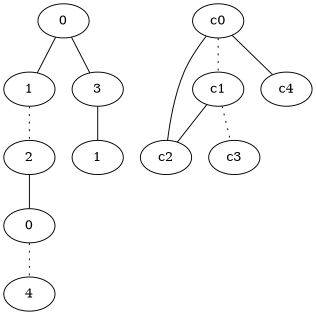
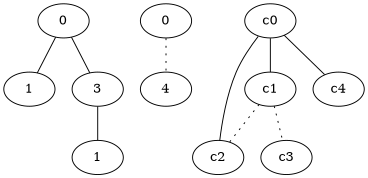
edge "c0" -- "c1": style dotted -> solid
edge "c1" -- "c2": style solid -> dotted
node "2": removed
